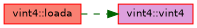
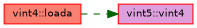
node "vint4::vint4": label "vint4::vint4" -> "vint5::vint4"
